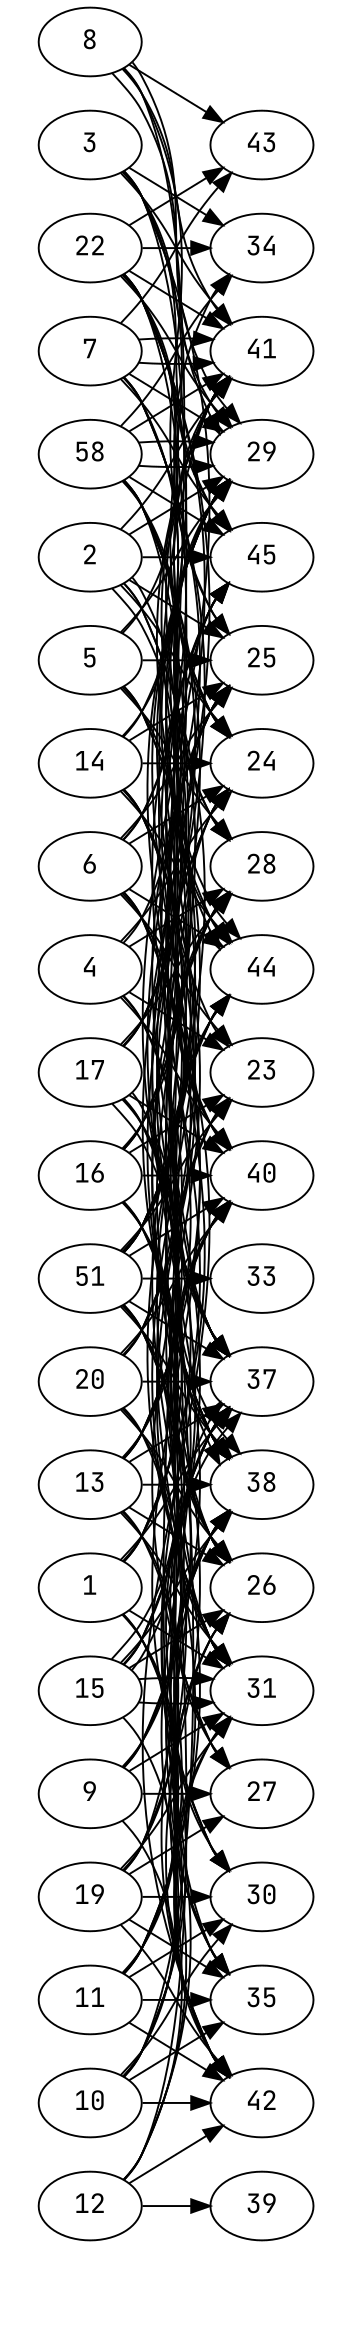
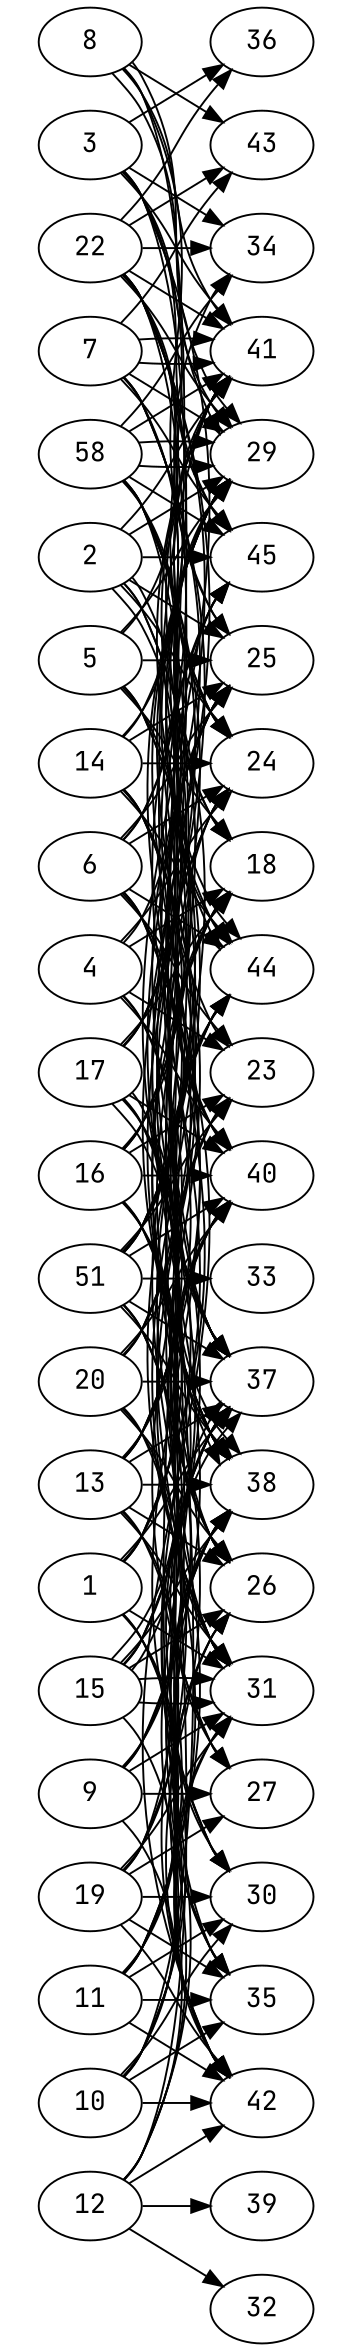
node "36": added
node "28": label "28" -> "18"
edge "51" -> "45": removed
edge "51" -> "26": removed
node "32": added
